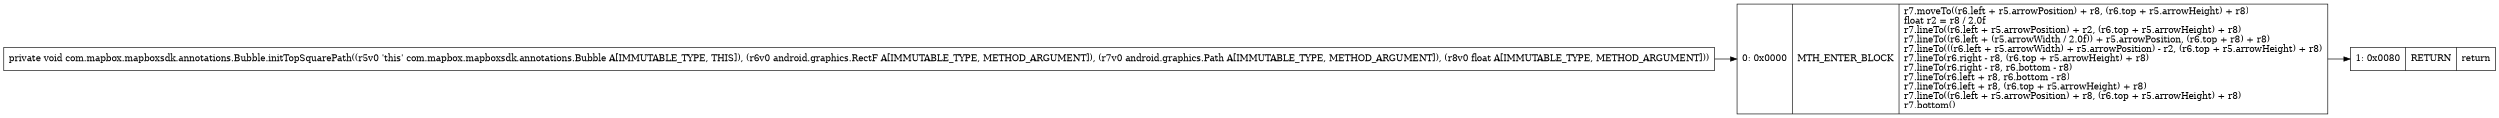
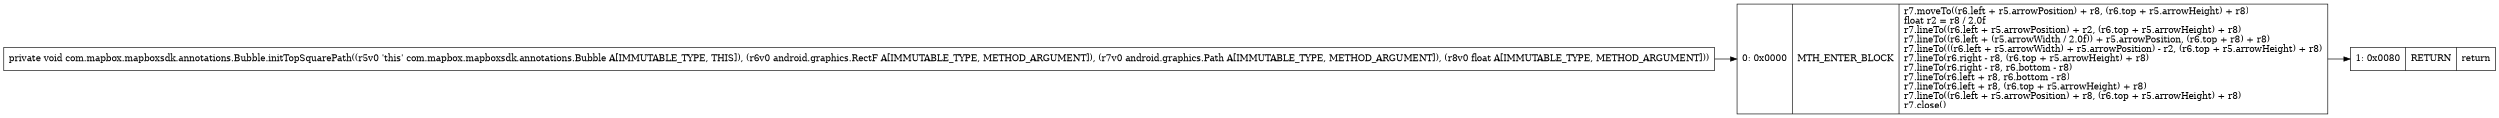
node "0: 0x0000": text "r7.bottom()" -> "r7.close()"
